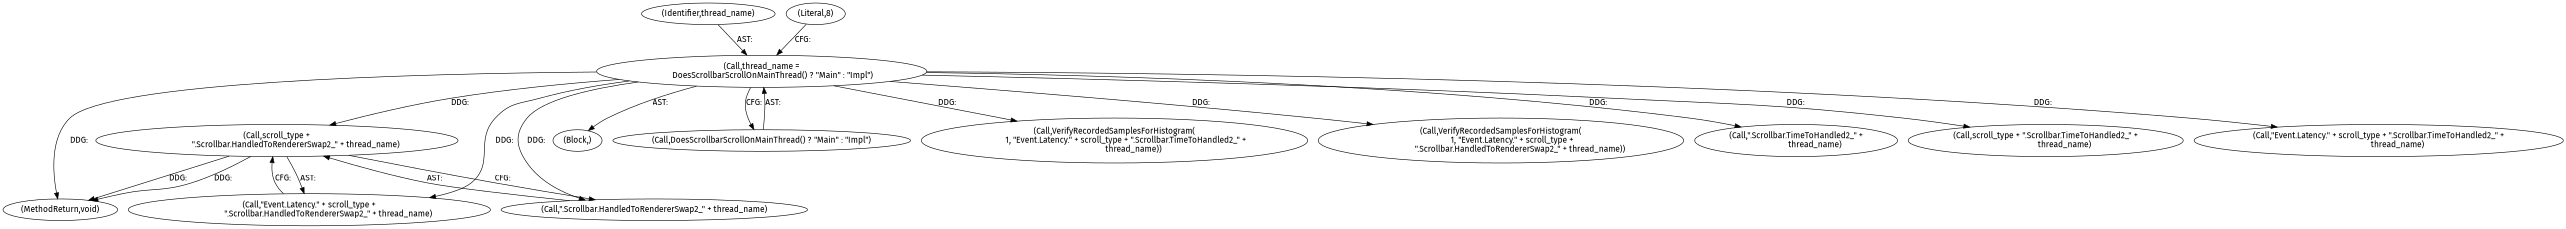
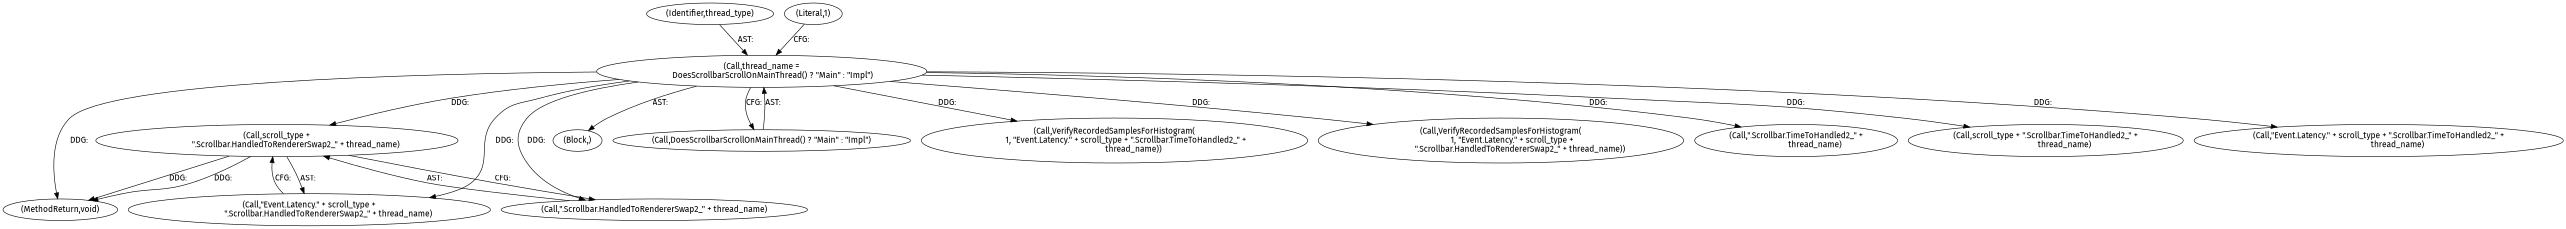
node "(Identifier,thread_name)": label "(Identifier,thread_name)" -> "(Identifier,thread_type)"
node "(Literal,8)": label "(Literal,8)" -> "(Literal,1)"
